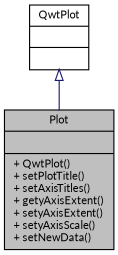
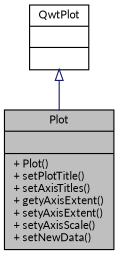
node "Plot": text "+ QwtPlot()" -> "+ Plot()"
